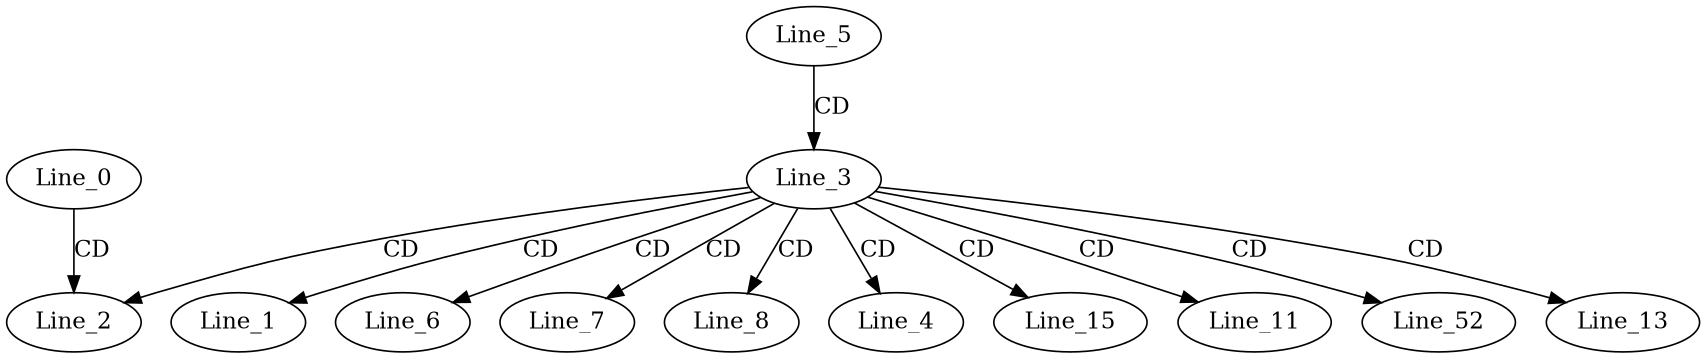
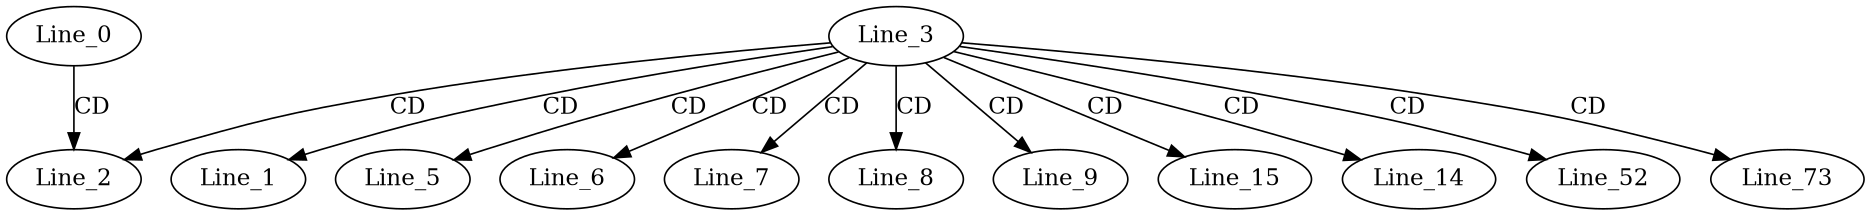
edge "Line_5" -> "Line_3": reversed
node "Line_4": label "Line_4" -> "Line_9"
node "Line_11": label "Line_11" -> "Line_14"
node "Line_13": label "Line_13" -> "Line_73"
